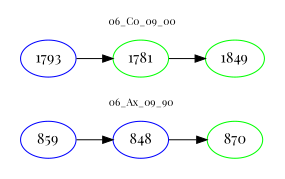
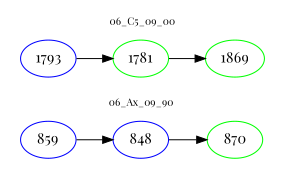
cluster "06_C0_09_00": label "06_C0_09_00" -> "06_C5_09_00"
node "1849": label "1849" -> "1869"
